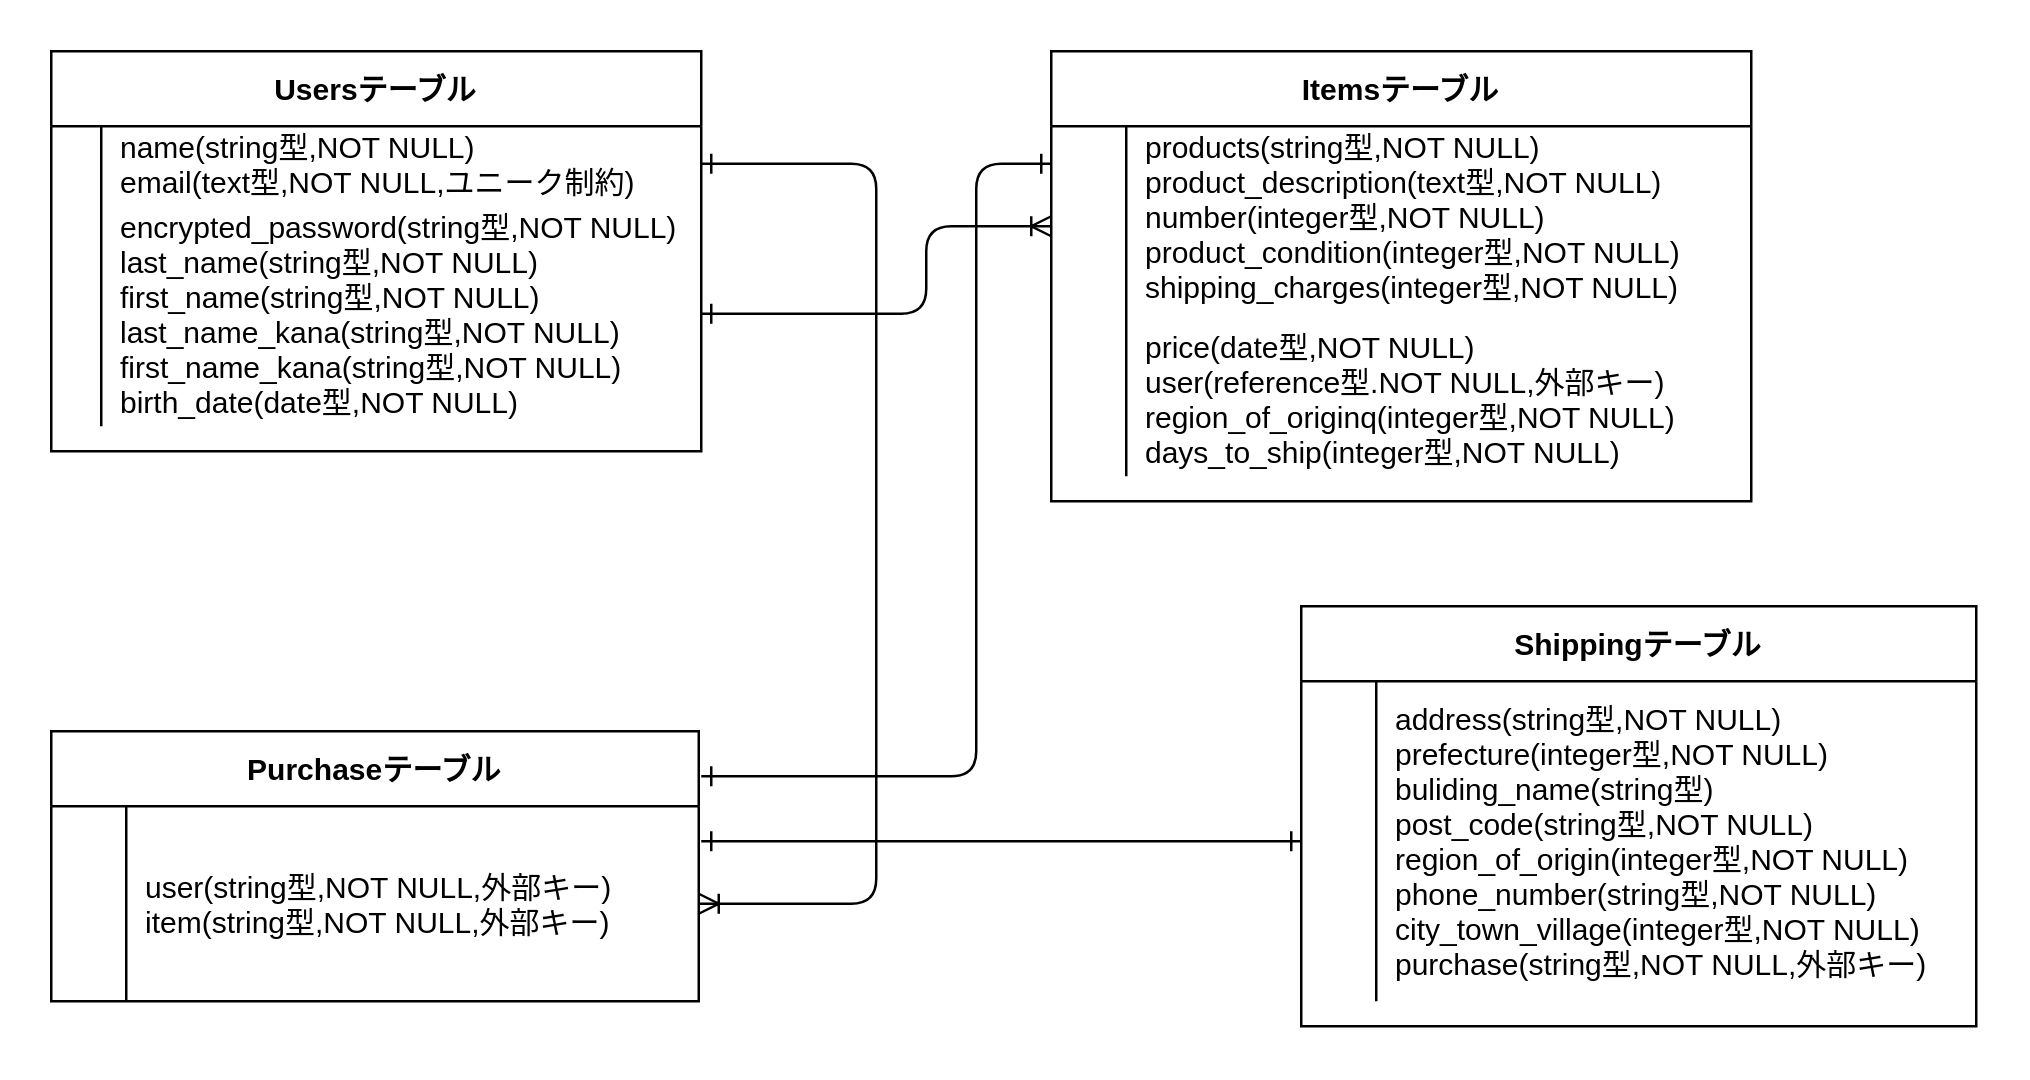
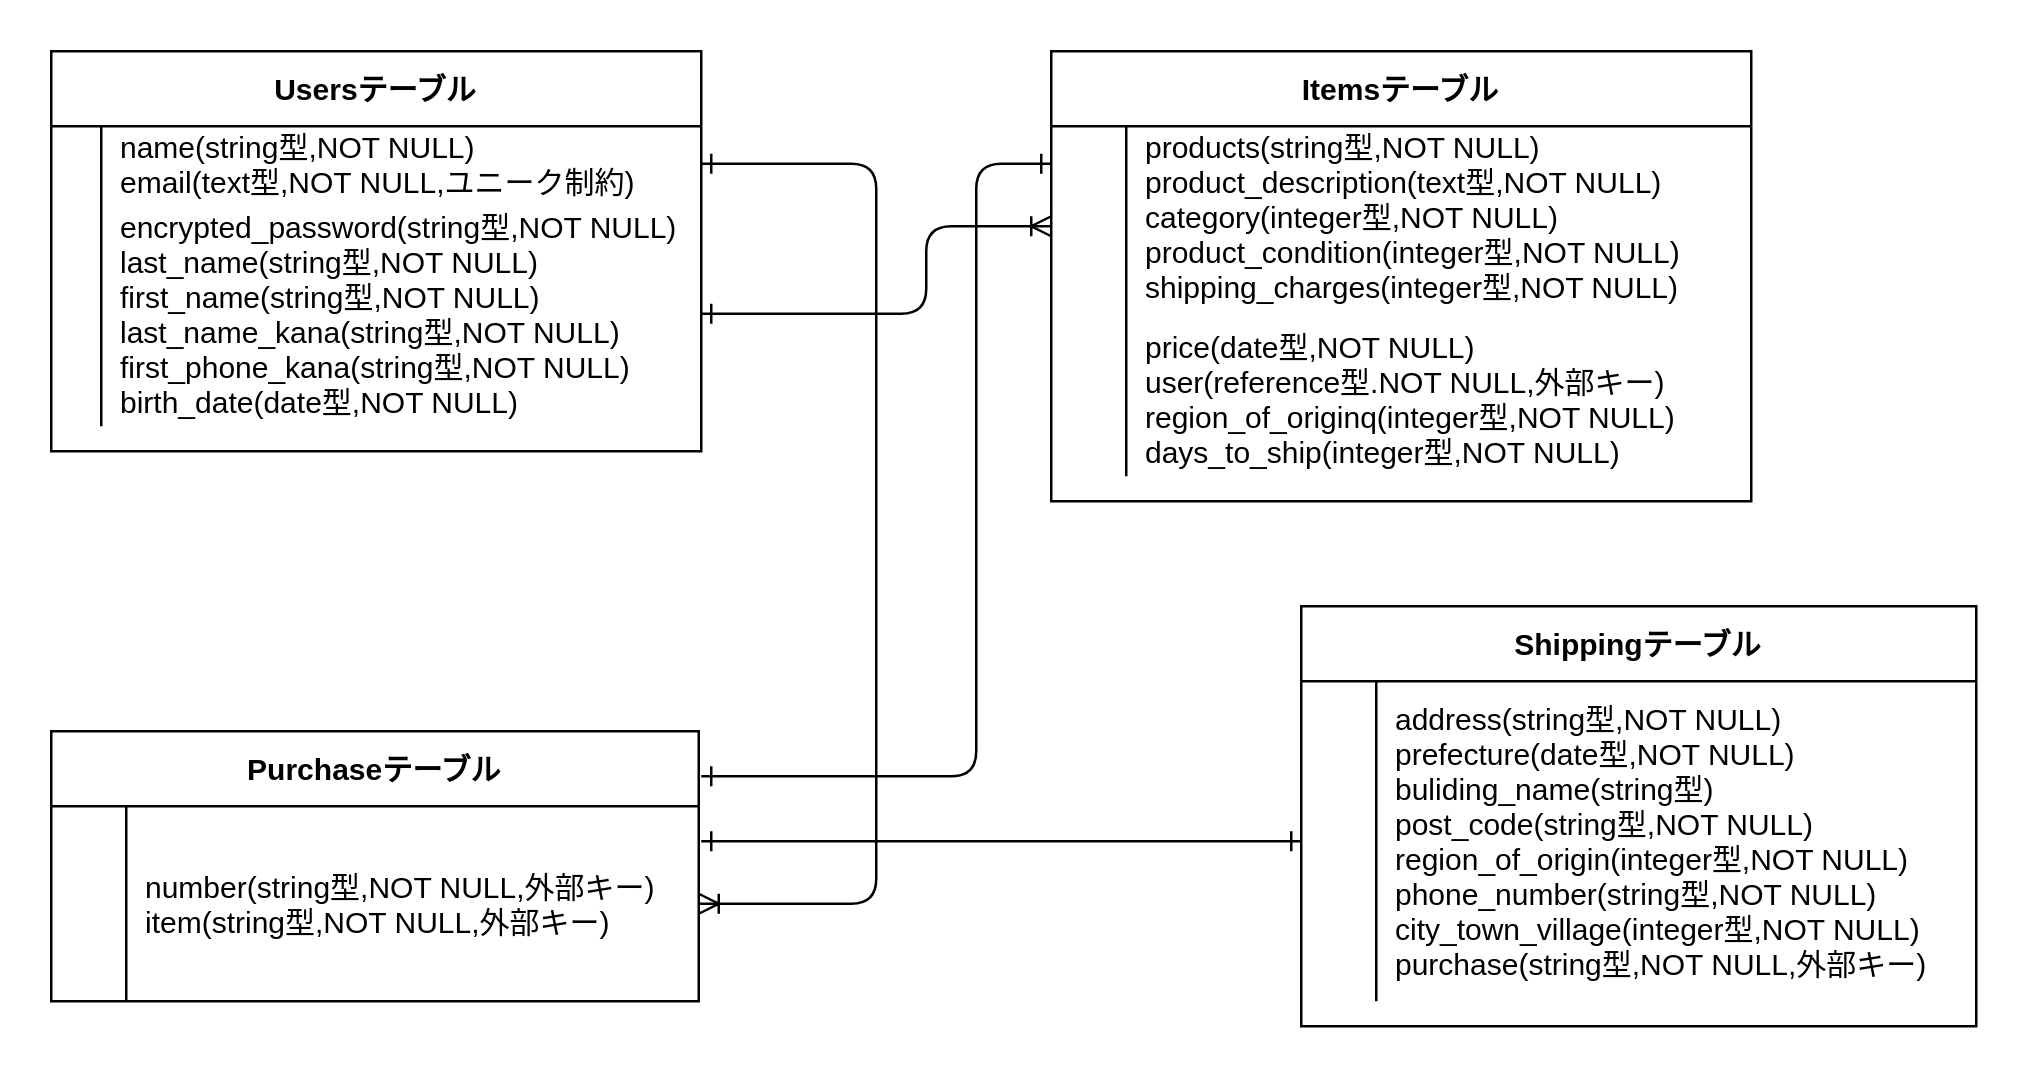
node "products(string型,NOT NULL) product_description(text型,NOT NULL) number(integer型,NOT NULL) product_condition(integer型,NOT NULL) shipping_charges(integer型,NOT NULL)": label "products(string型,NOT NULL) product_description(text型,NOT NULL) number(integer型,NOT NULL) product_condition(integer型,NOT NULL) shipping_charges(integer型,NOT NULL)" -> "products(string型,NOT NULL) product_description(text型,NOT NULL) category(integer型,NOT NULL) product_condition(integer型,NOT NULL) shipping_charges(integer型,NOT NULL)"
node "encrypted_password(string型,NOT NULL) last_name(string型,NOT NULL) first_name(string型,NOT NULL) last_name_kana(string型,NOT NULL) first_name_kana(string型,NOT NULL) birth_date(date型,NOT NULL)": label "encrypted_password(string型,NOT NULL) last_name(string型,NOT NULL) first_name(string型,NOT NULL) last_name_kana(string型,NOT NULL) first_name_kana(string型,NOT NULL) birth_date(date型,NOT NULL)" -> "encrypted_password(string型,NOT NULL) last_name(string型,NOT NULL) first_name(string型,NOT NULL) last_name_kana(string型,NOT NULL) first_phone_kana(string型,NOT NULL) birth_date(date型,NOT NULL)"
node "address(string型,NOT NULL) prefecture(integer型,NOT NULL) buliding_name(string型) post_code(string型,NOT NULL) region_of_origin(integer型,NOT NULL) phone_number(string型,NOT NULL) city_town_village(integer型,NOT NULL) purchase(string型,NOT NULL,外部キー)": label "address(string型,NOT NULL) prefecture(integer型,NOT NULL) buliding_name(string型) post_code(string型,NOT NULL) region_of_origin(integer型,NOT NULL) phone_number(string型,NOT NULL) city_town_village(integer型,NOT NULL) purchase(string型,NOT NULL,外部キー)" -> "address(string型,NOT NULL) prefecture(date型,NOT NULL) buliding_name(string型) post_code(string型,NOT NULL) region_of_origin(integer型,NOT NULL) phone_number(string型,NOT NULL) city_town_village(integer型,NOT NULL) purchase(string型,NOT NULL,外部キー)"
node "user(string型,NOT NULL,外部キー) item(string型,NOT NULL,外部キー)": label "user(string型,NOT NULL,外部キー) item(string型,NOT NULL,外部キー)" -> "number(string型,NOT NULL,外部キー) item(string型,NOT NULL,外部キー)"
